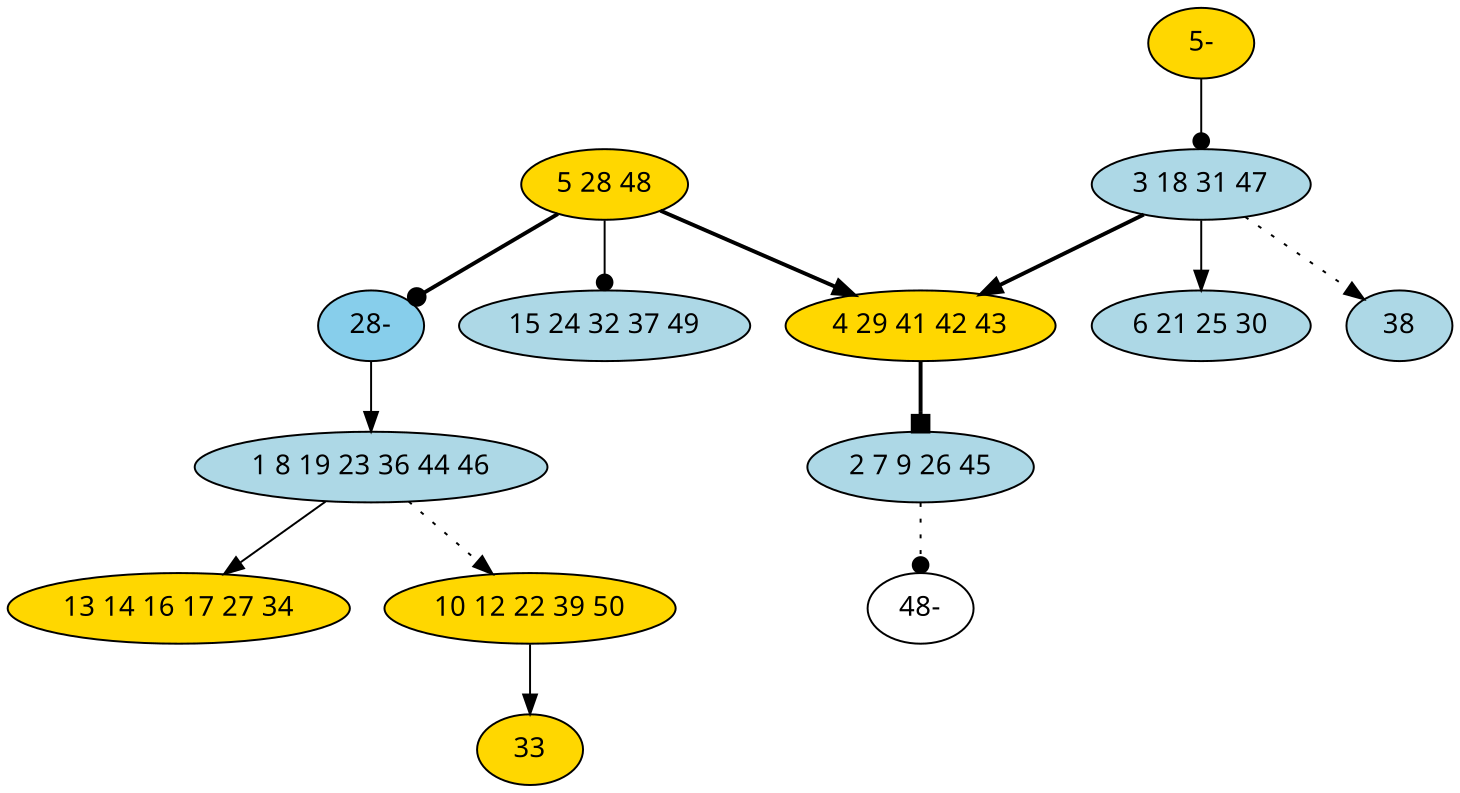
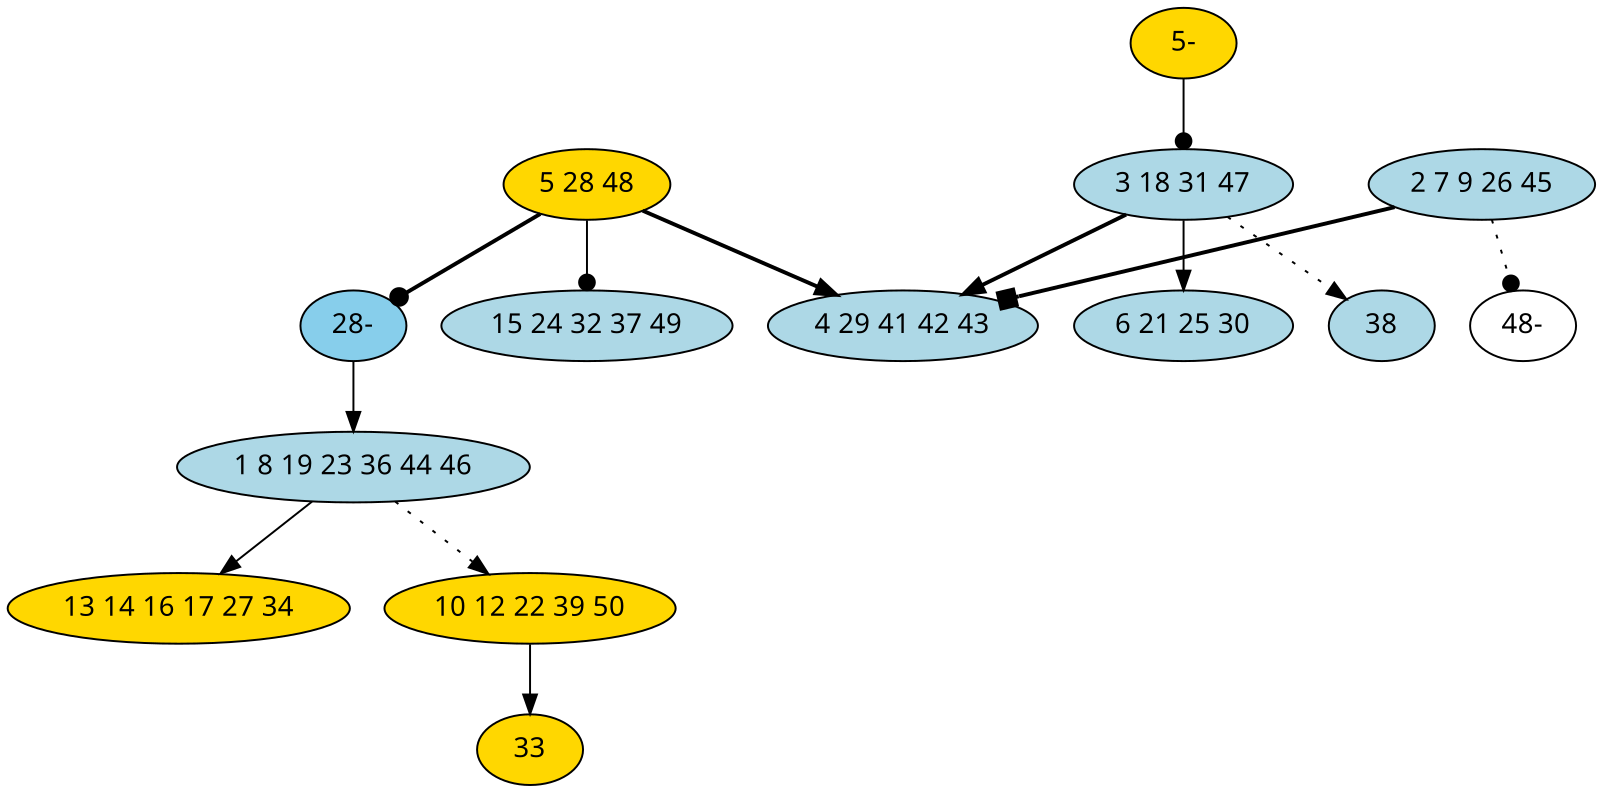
node "4 29 41 42 43": fillcolor gold -> lightblue
edge "4 29 41 42 43" -> "2 7 9 26 45": reversed
